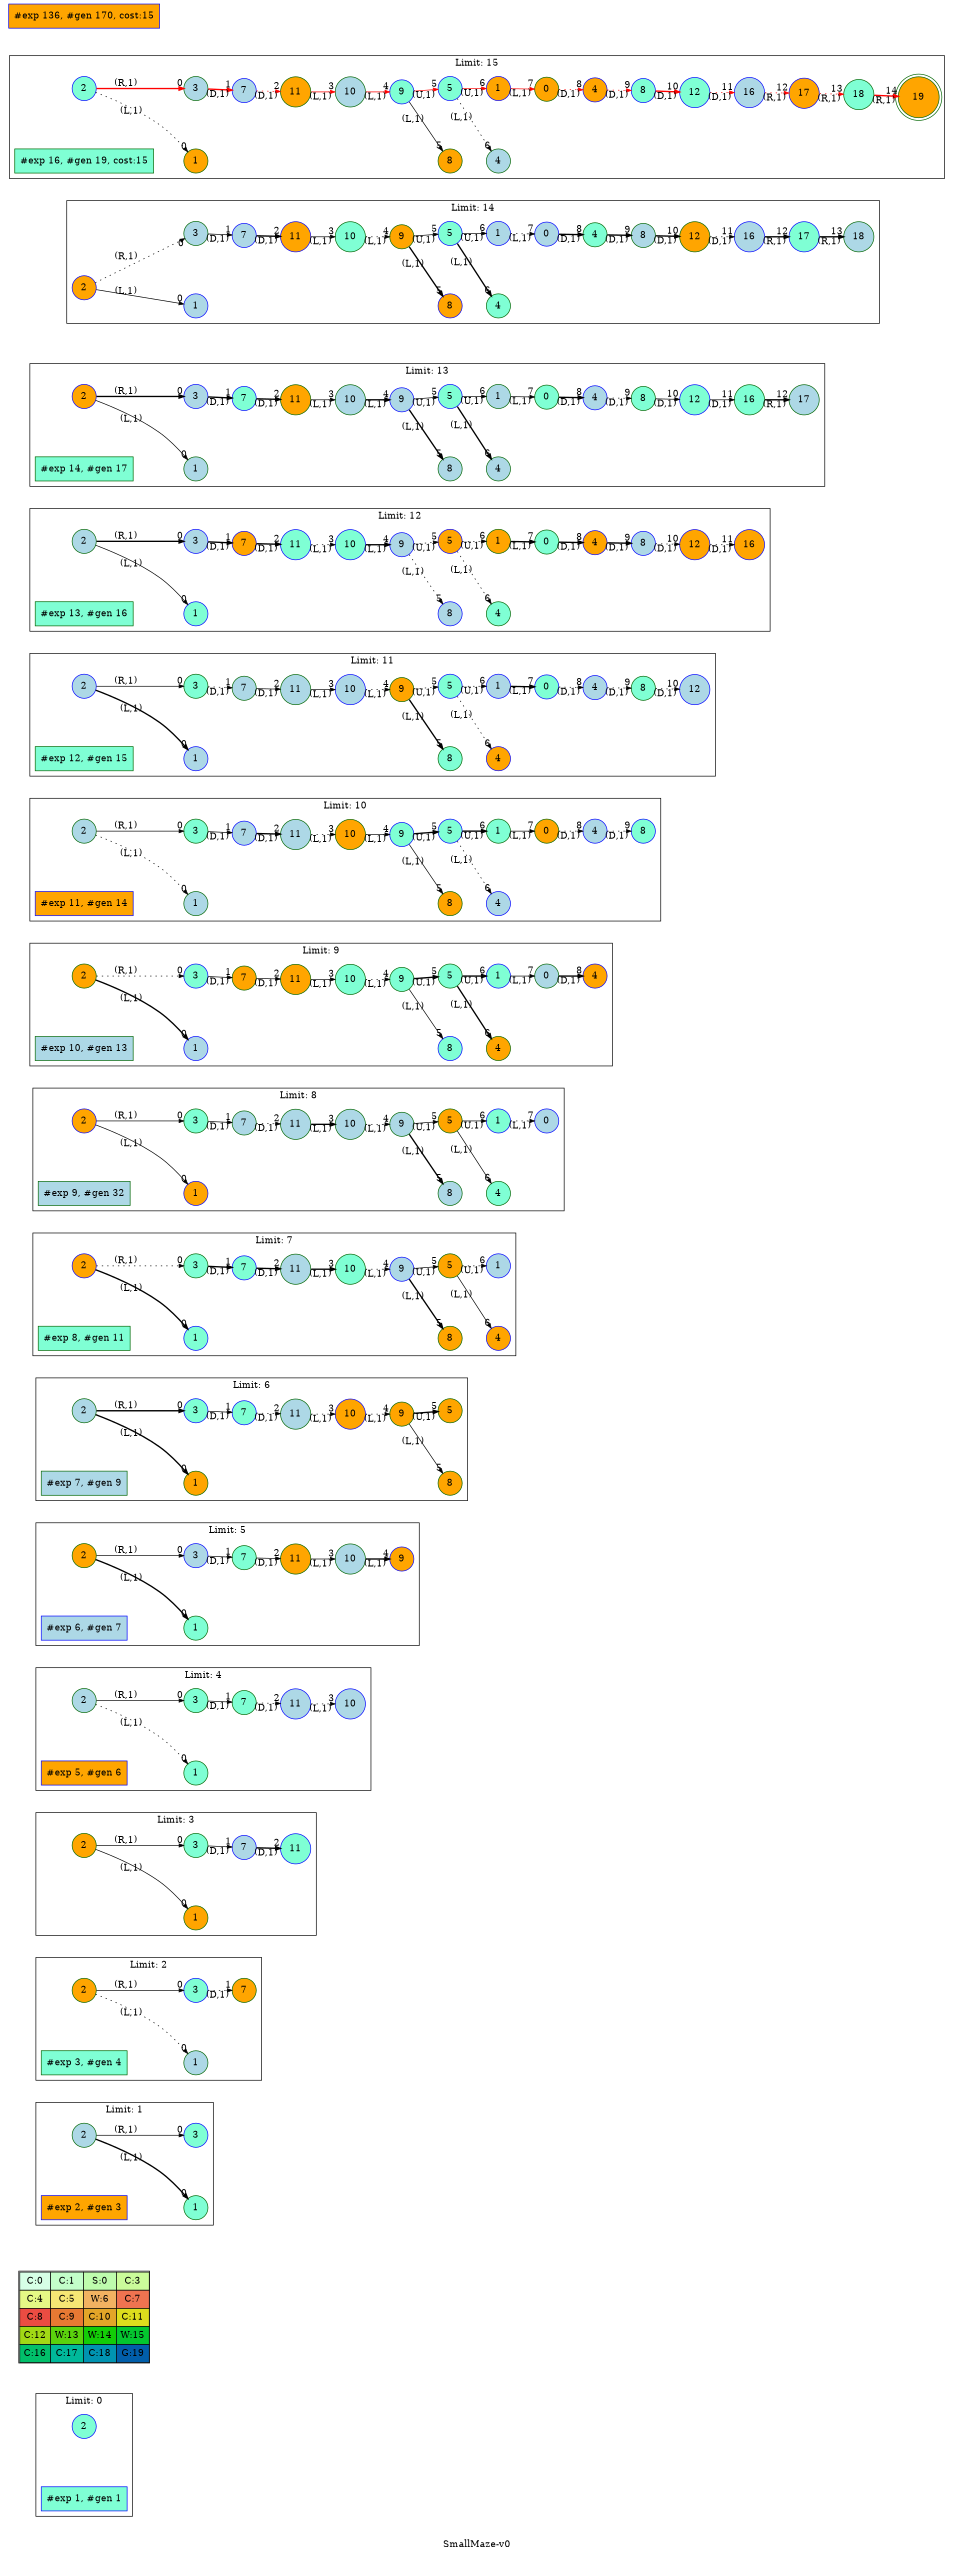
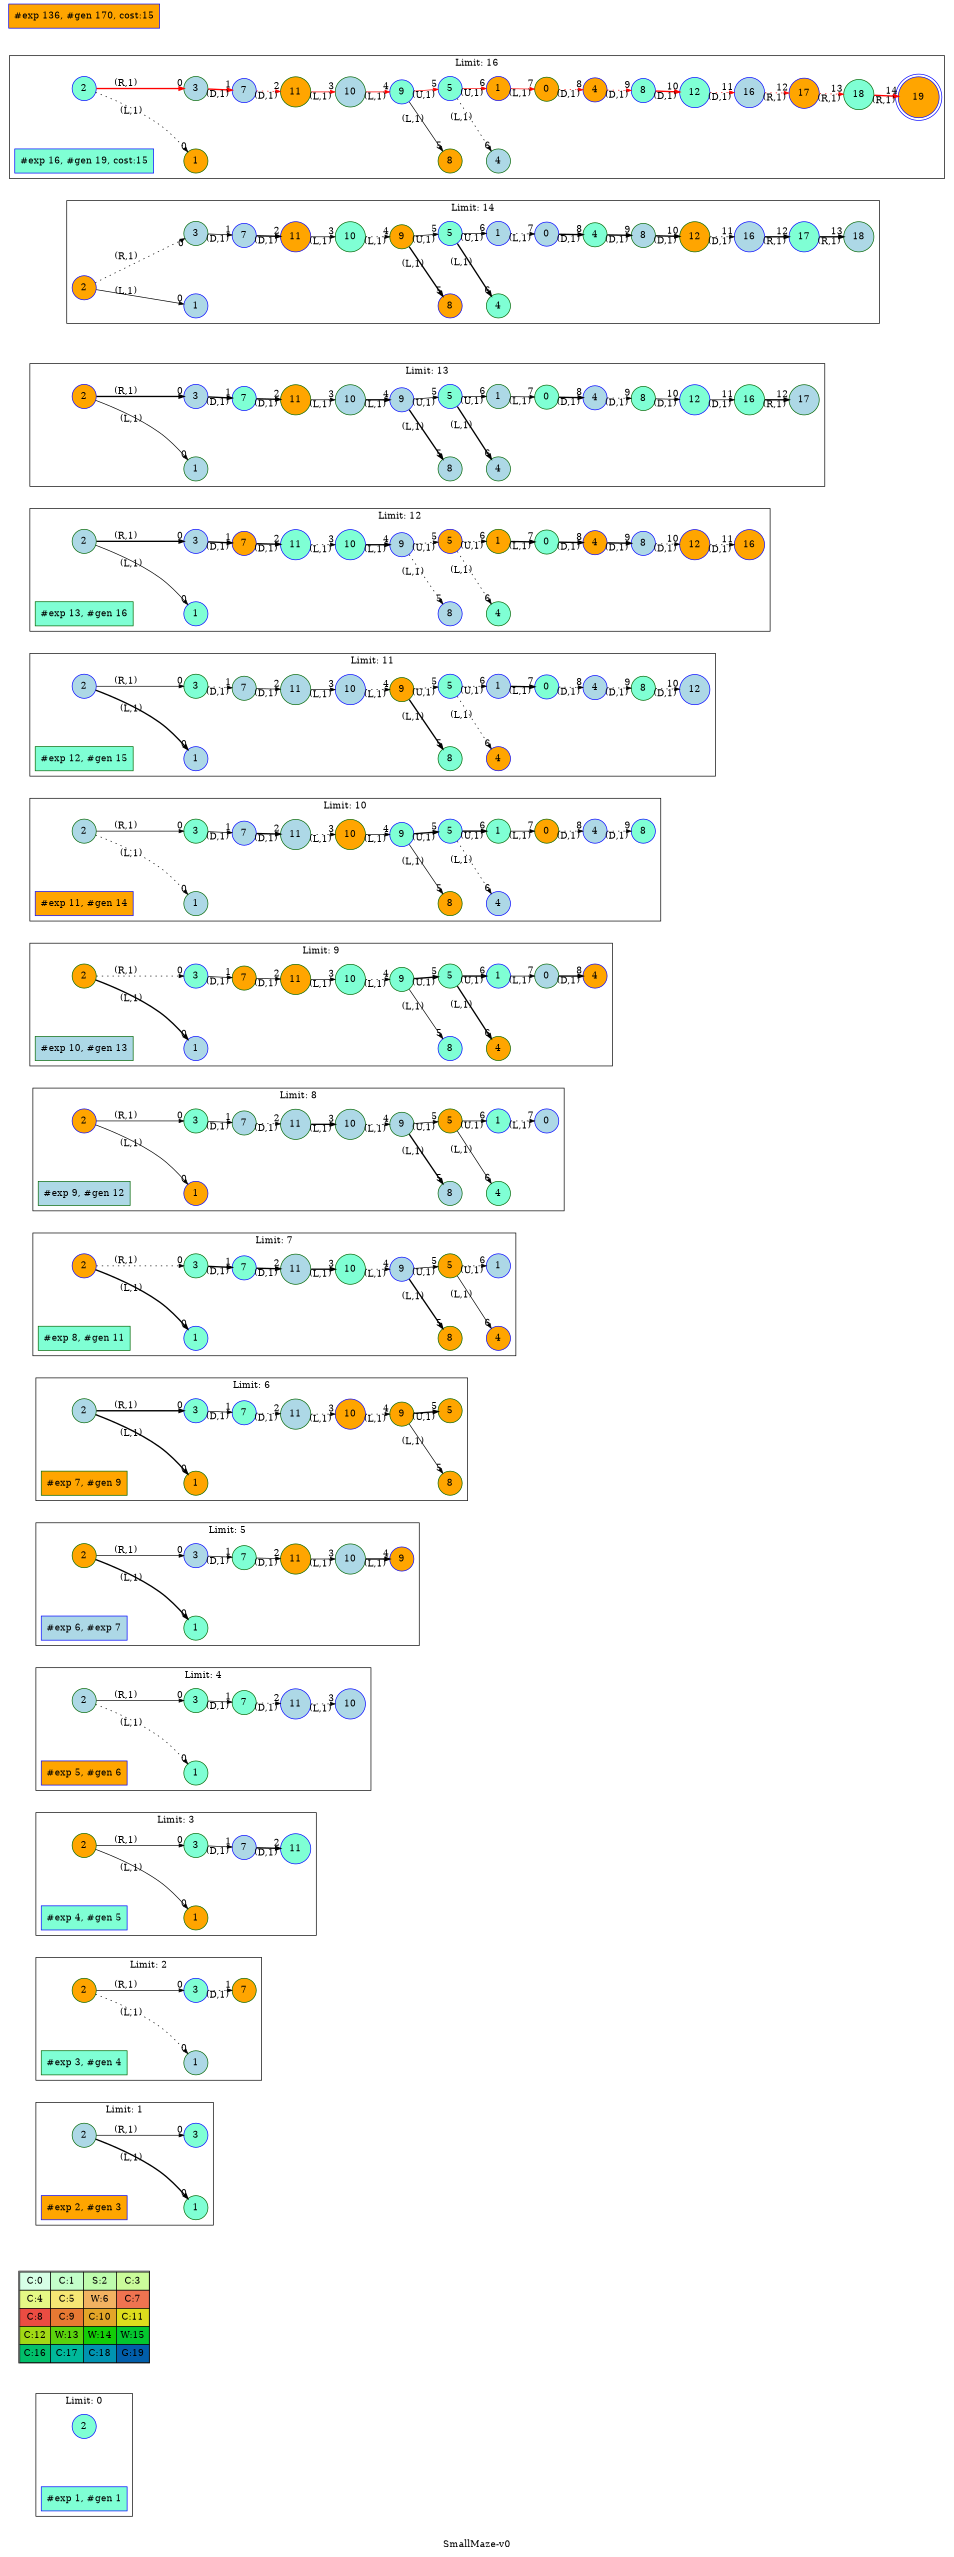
cluster "Limit: 15": label "Limit: 15" -> "Limit: 16"
node "19": color darkgreen -> blue
node "#exp 16, #gen 19, cost:15": color darkgreen -> blue
node "#exp 14, #gen 17": removed
node "#exp 9, #gen 32": label "#exp 9, #gen 32" -> "#exp 9, #gen 12"
node "#exp 7, #gen 9": fillcolor lightblue -> orange
node "#exp 6, #gen 7": label "#exp 6, #gen 7" -> "#exp 6, #exp 7"
node "#exp 4, #gen 5": added
node "C:0": text "S:0" -> "S:2"
